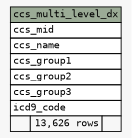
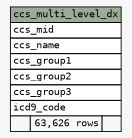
node "ccs_multi_level_dx": text "13,626 rows" -> "63,626 rows"
